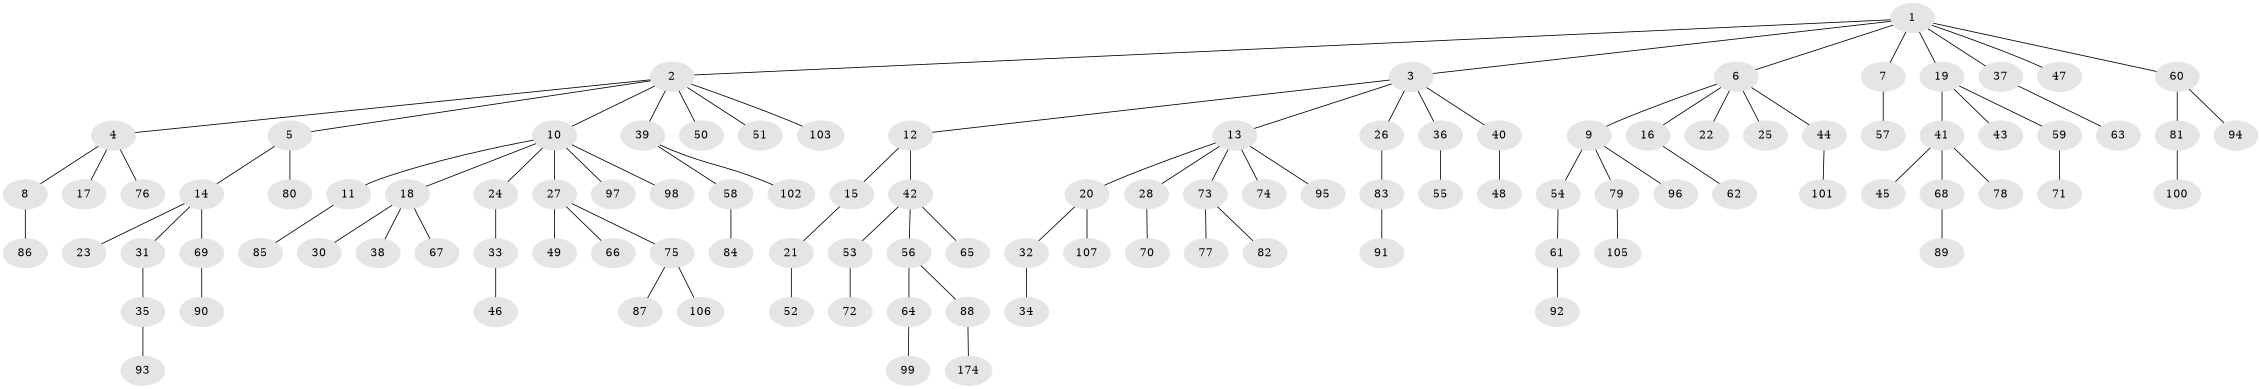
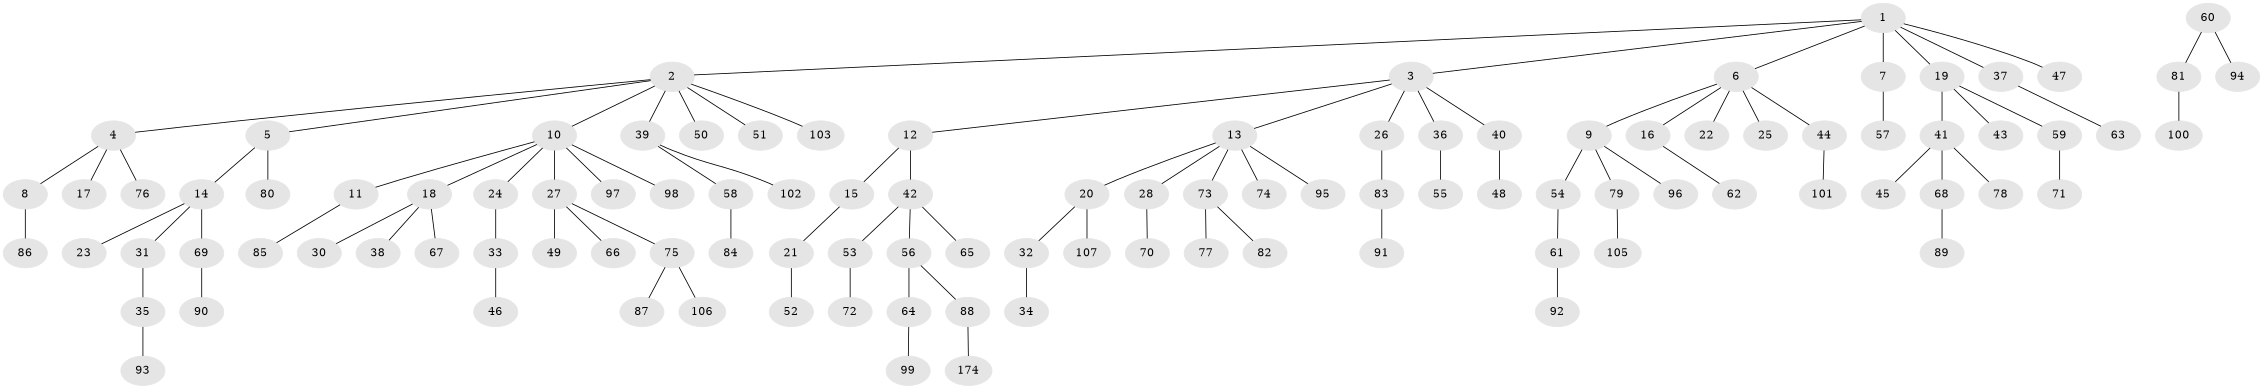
edge "1" -- "60": removed
